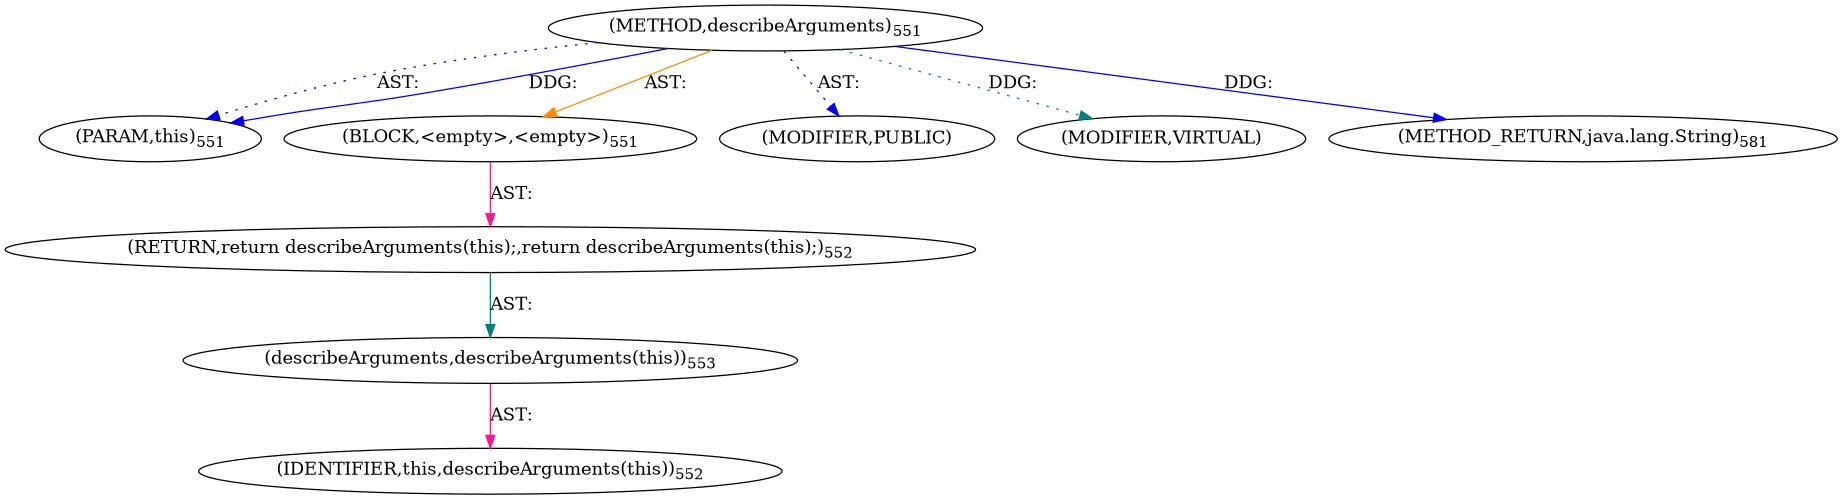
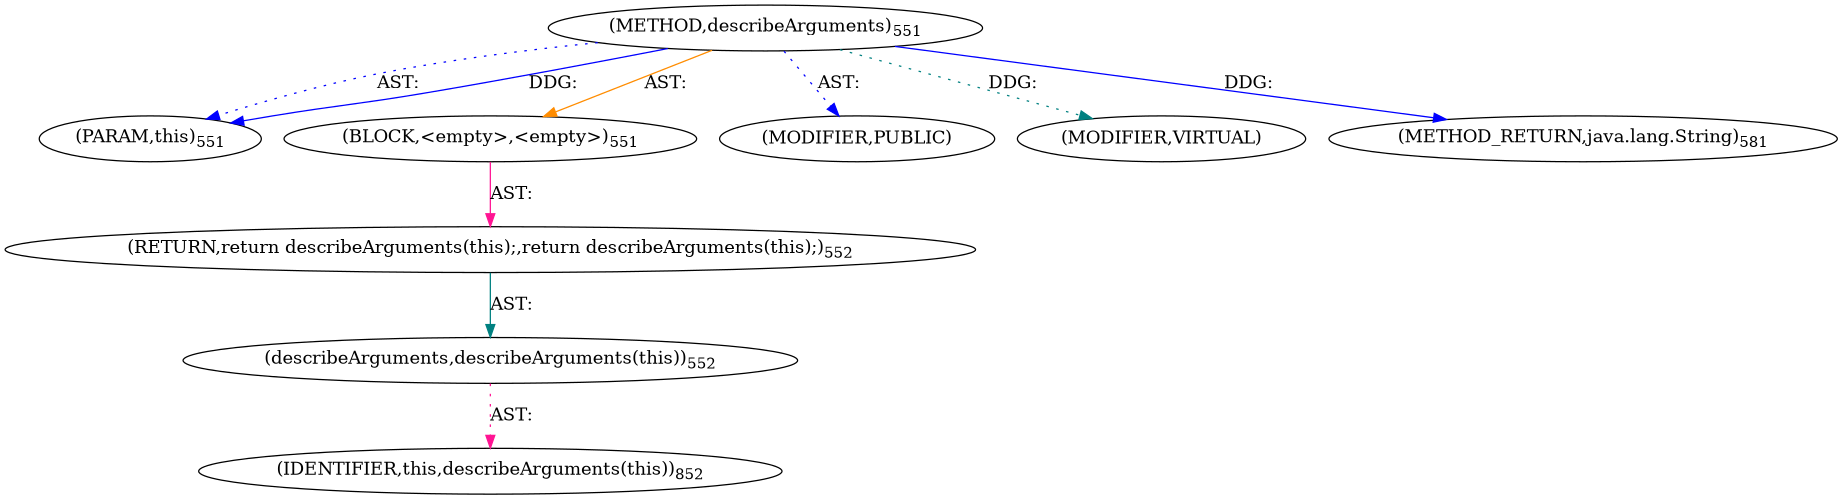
node "(describeArguments,describeArguments(this))": text "553" -> "552"
edge "(describeArguments,describeArguments(this))" -> "(IDENTIFIER,this,describeArguments(this))": style solid -> dotted
node "(IDENTIFIER,this,describeArguments(this))": text "552" -> "852"
